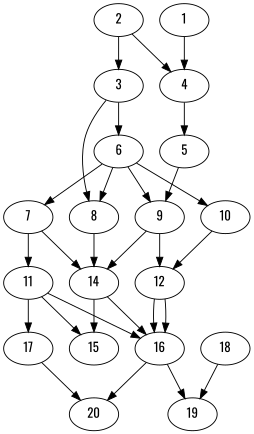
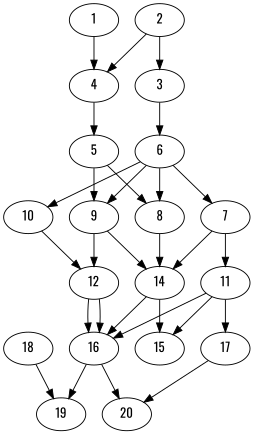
edge "3" -> "8": now "5" -> "8"
